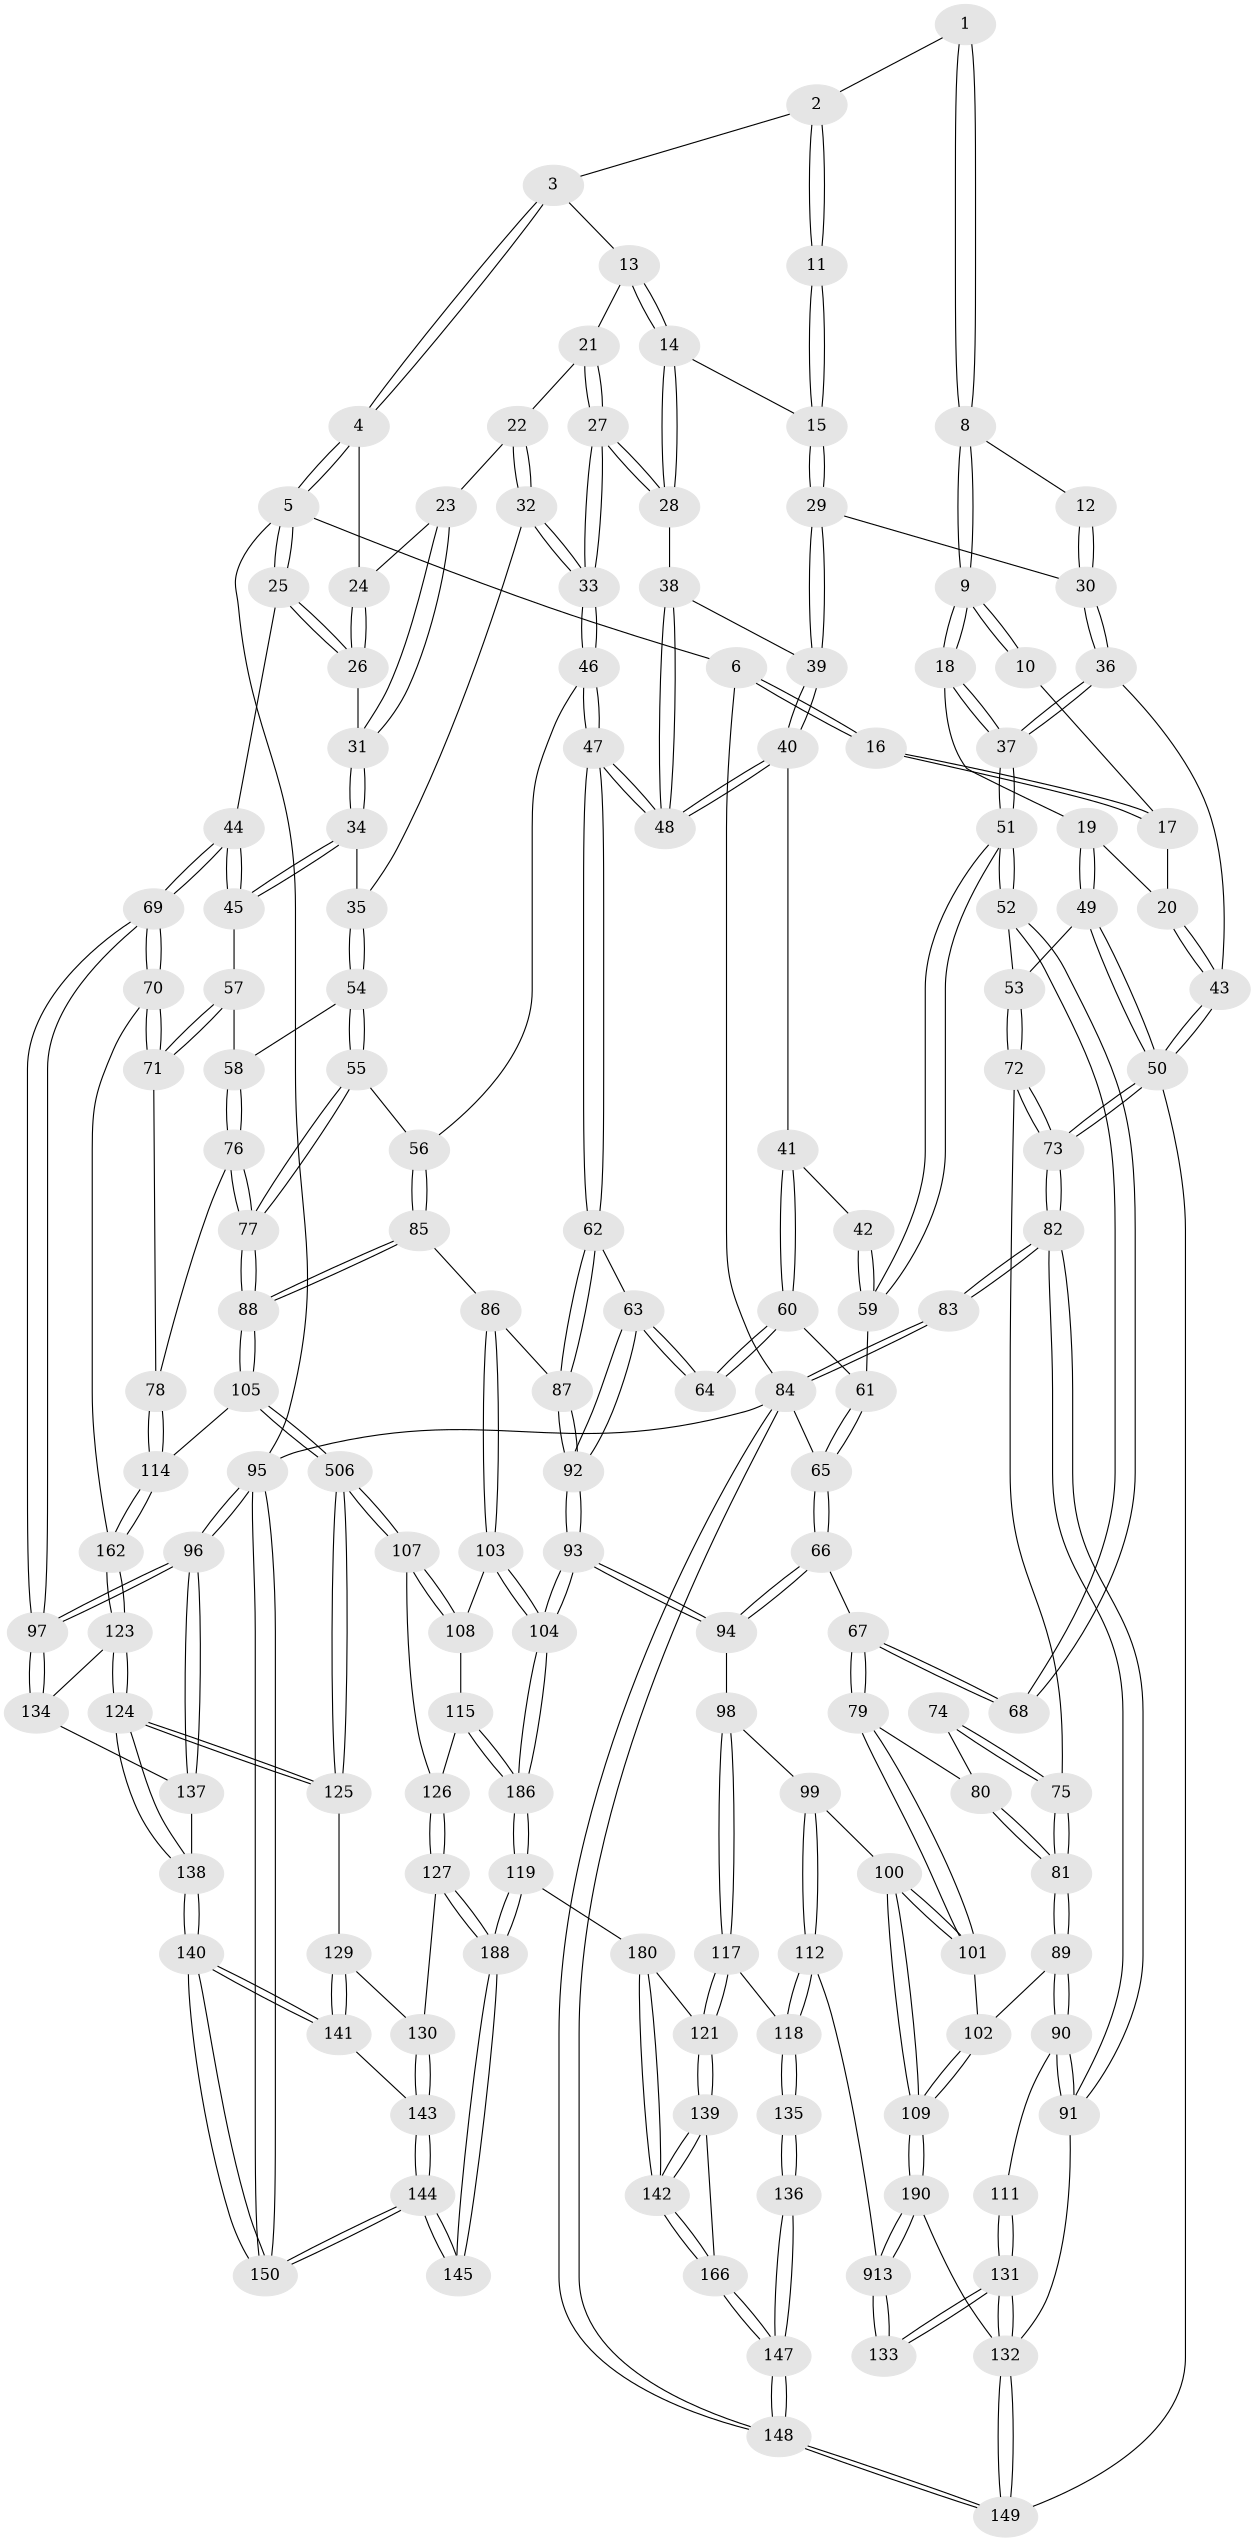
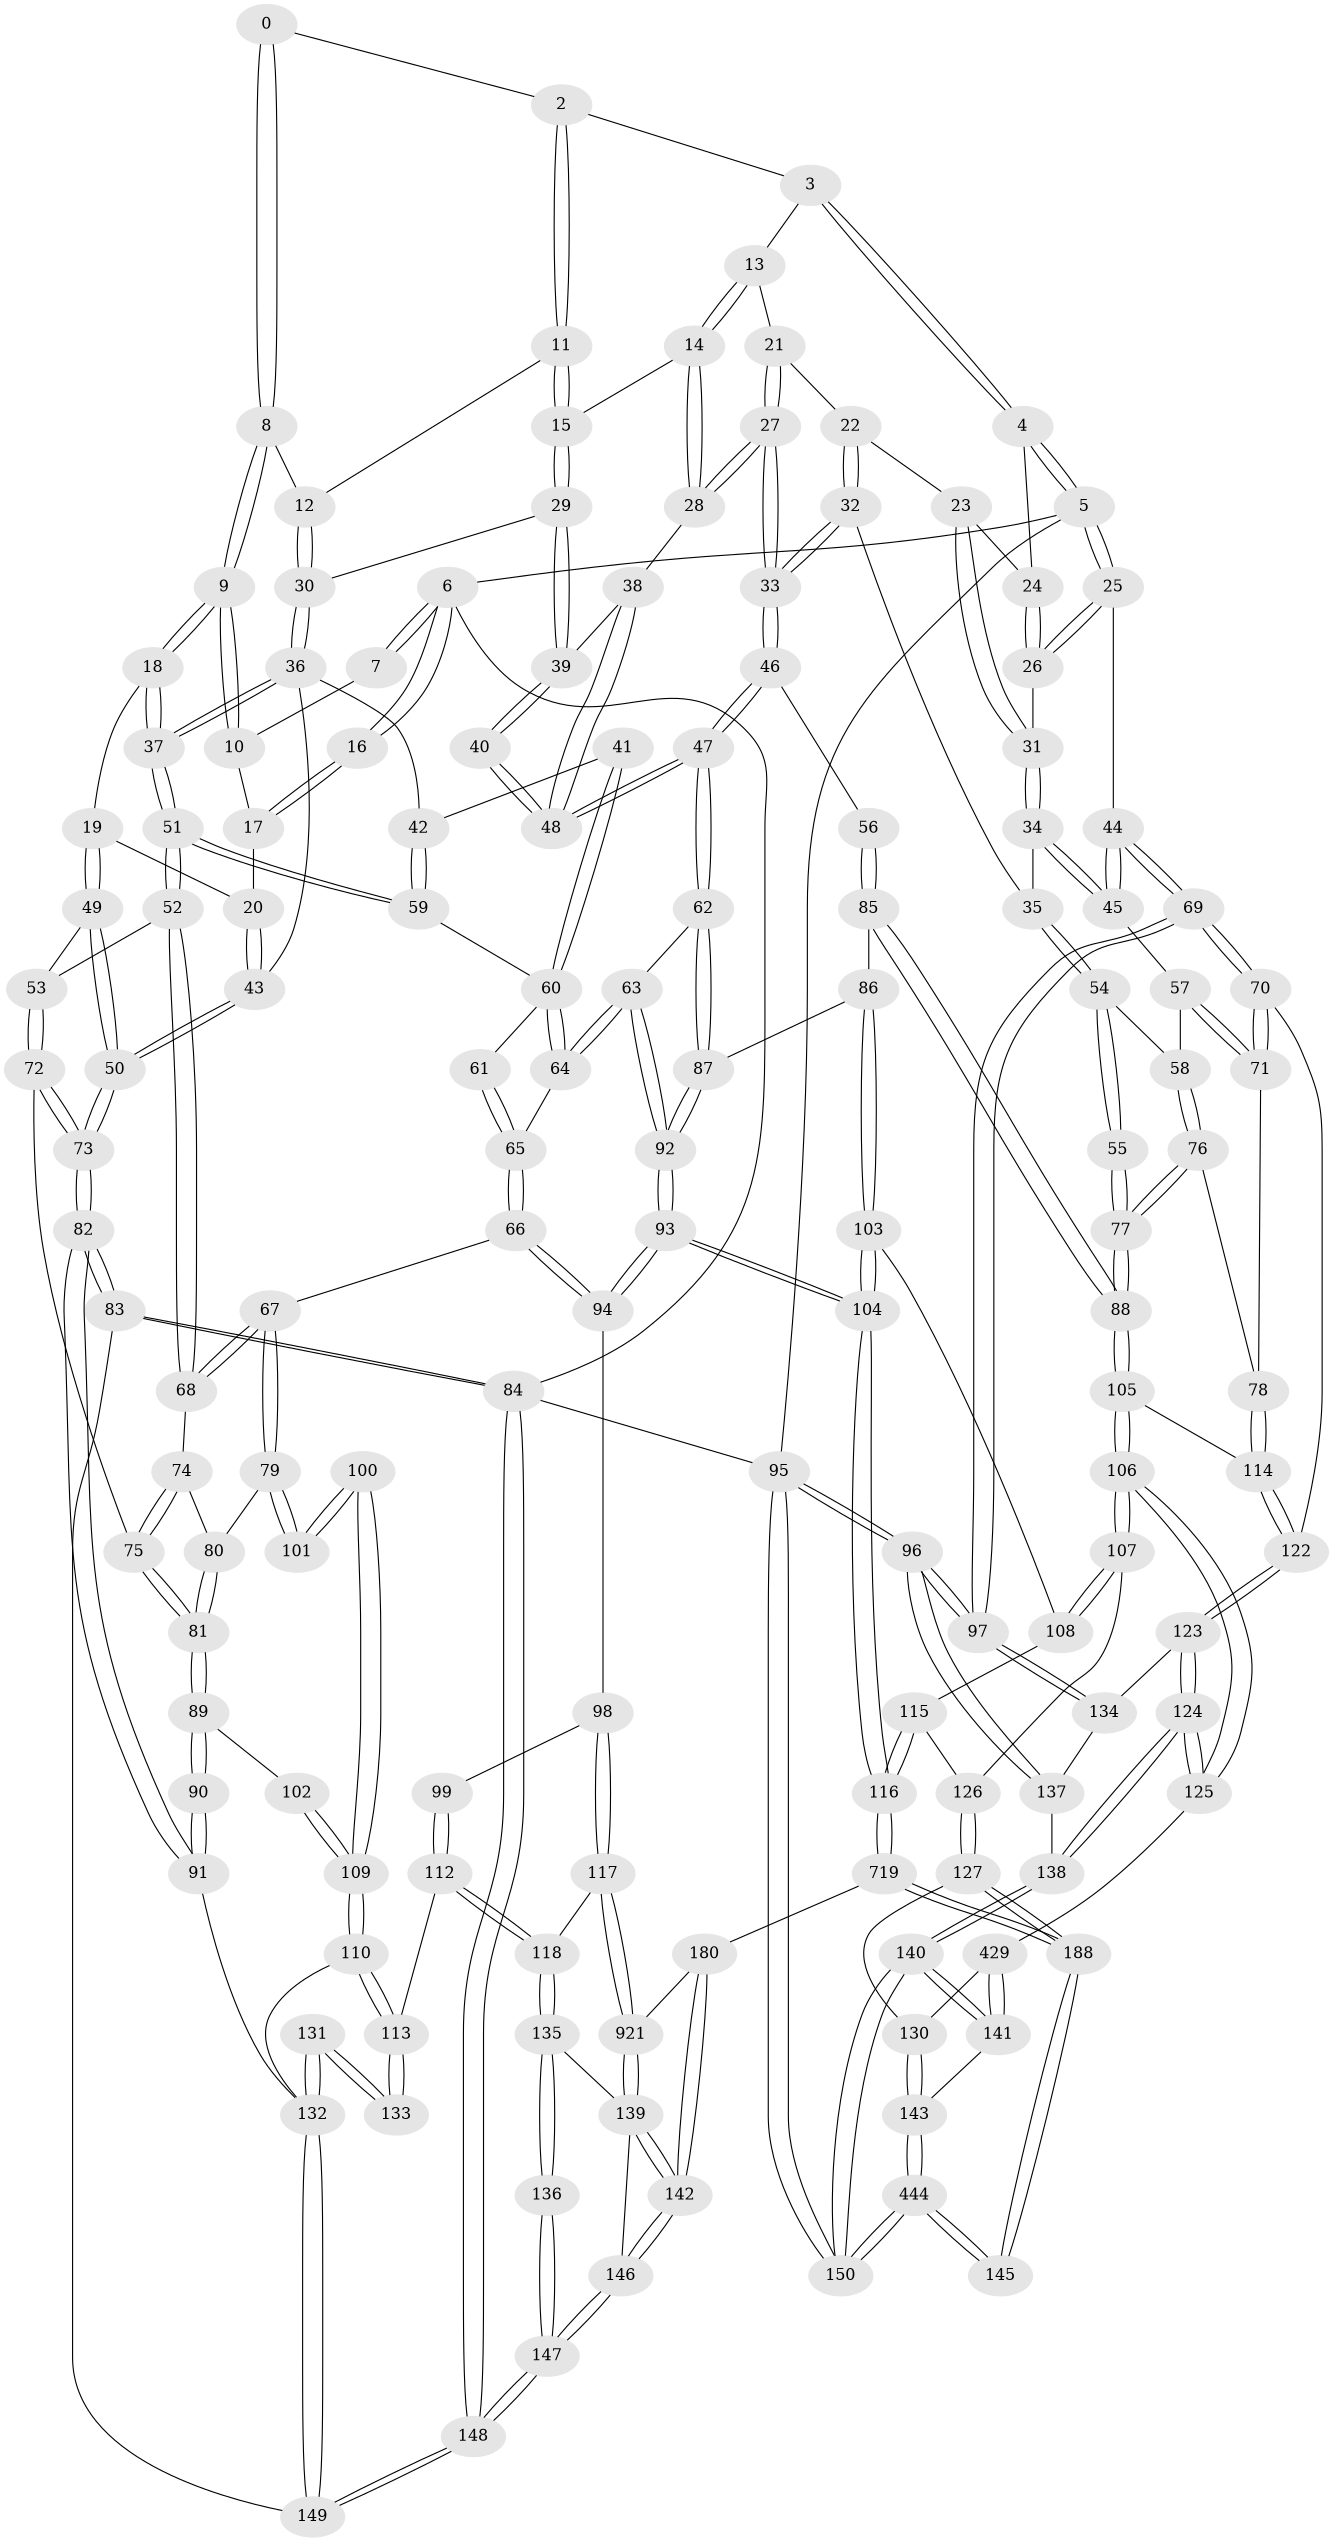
node "1": label "1" -> "0"
edge "11" -- "12": added
node "7": added
edge "36" -- "42": added
edge "40" -- "41": removed
edge "55" -- "56": removed
edge "59" -- "61": now "59" -- "60"
edge "68" -- "74": added
edge "84" -- "65": now "64" -- "65"
node "506": label "506" -> "106"
node "162": label "162" -> "122"
node "186": label "186" -> "116"
edge "99" -- "100": removed
edge "50" -- "149": now "83" -- "149"
node "119": label "119" -> "719"
node "129": label "129" -> "429"
edge "101" -- "102": removed
node "121": label "121" -> "921"
edge "135" -- "139": added
node "144": label "144" -> "444"
node "190": label "190" -> "110"
node "111": removed
node "166": label "166" -> "146"
node "913": label "913" -> "113"
